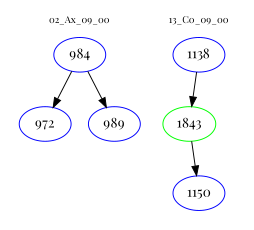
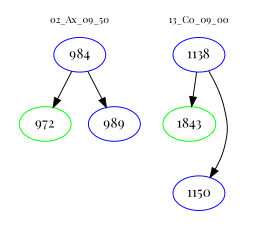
cluster "02_Ax_09_00": label "02_Ax_09_00" -> "02_Ax_09_50"
node "972": color blue -> green
edge "1843" -> "1150": now "1138" -> "1150"
